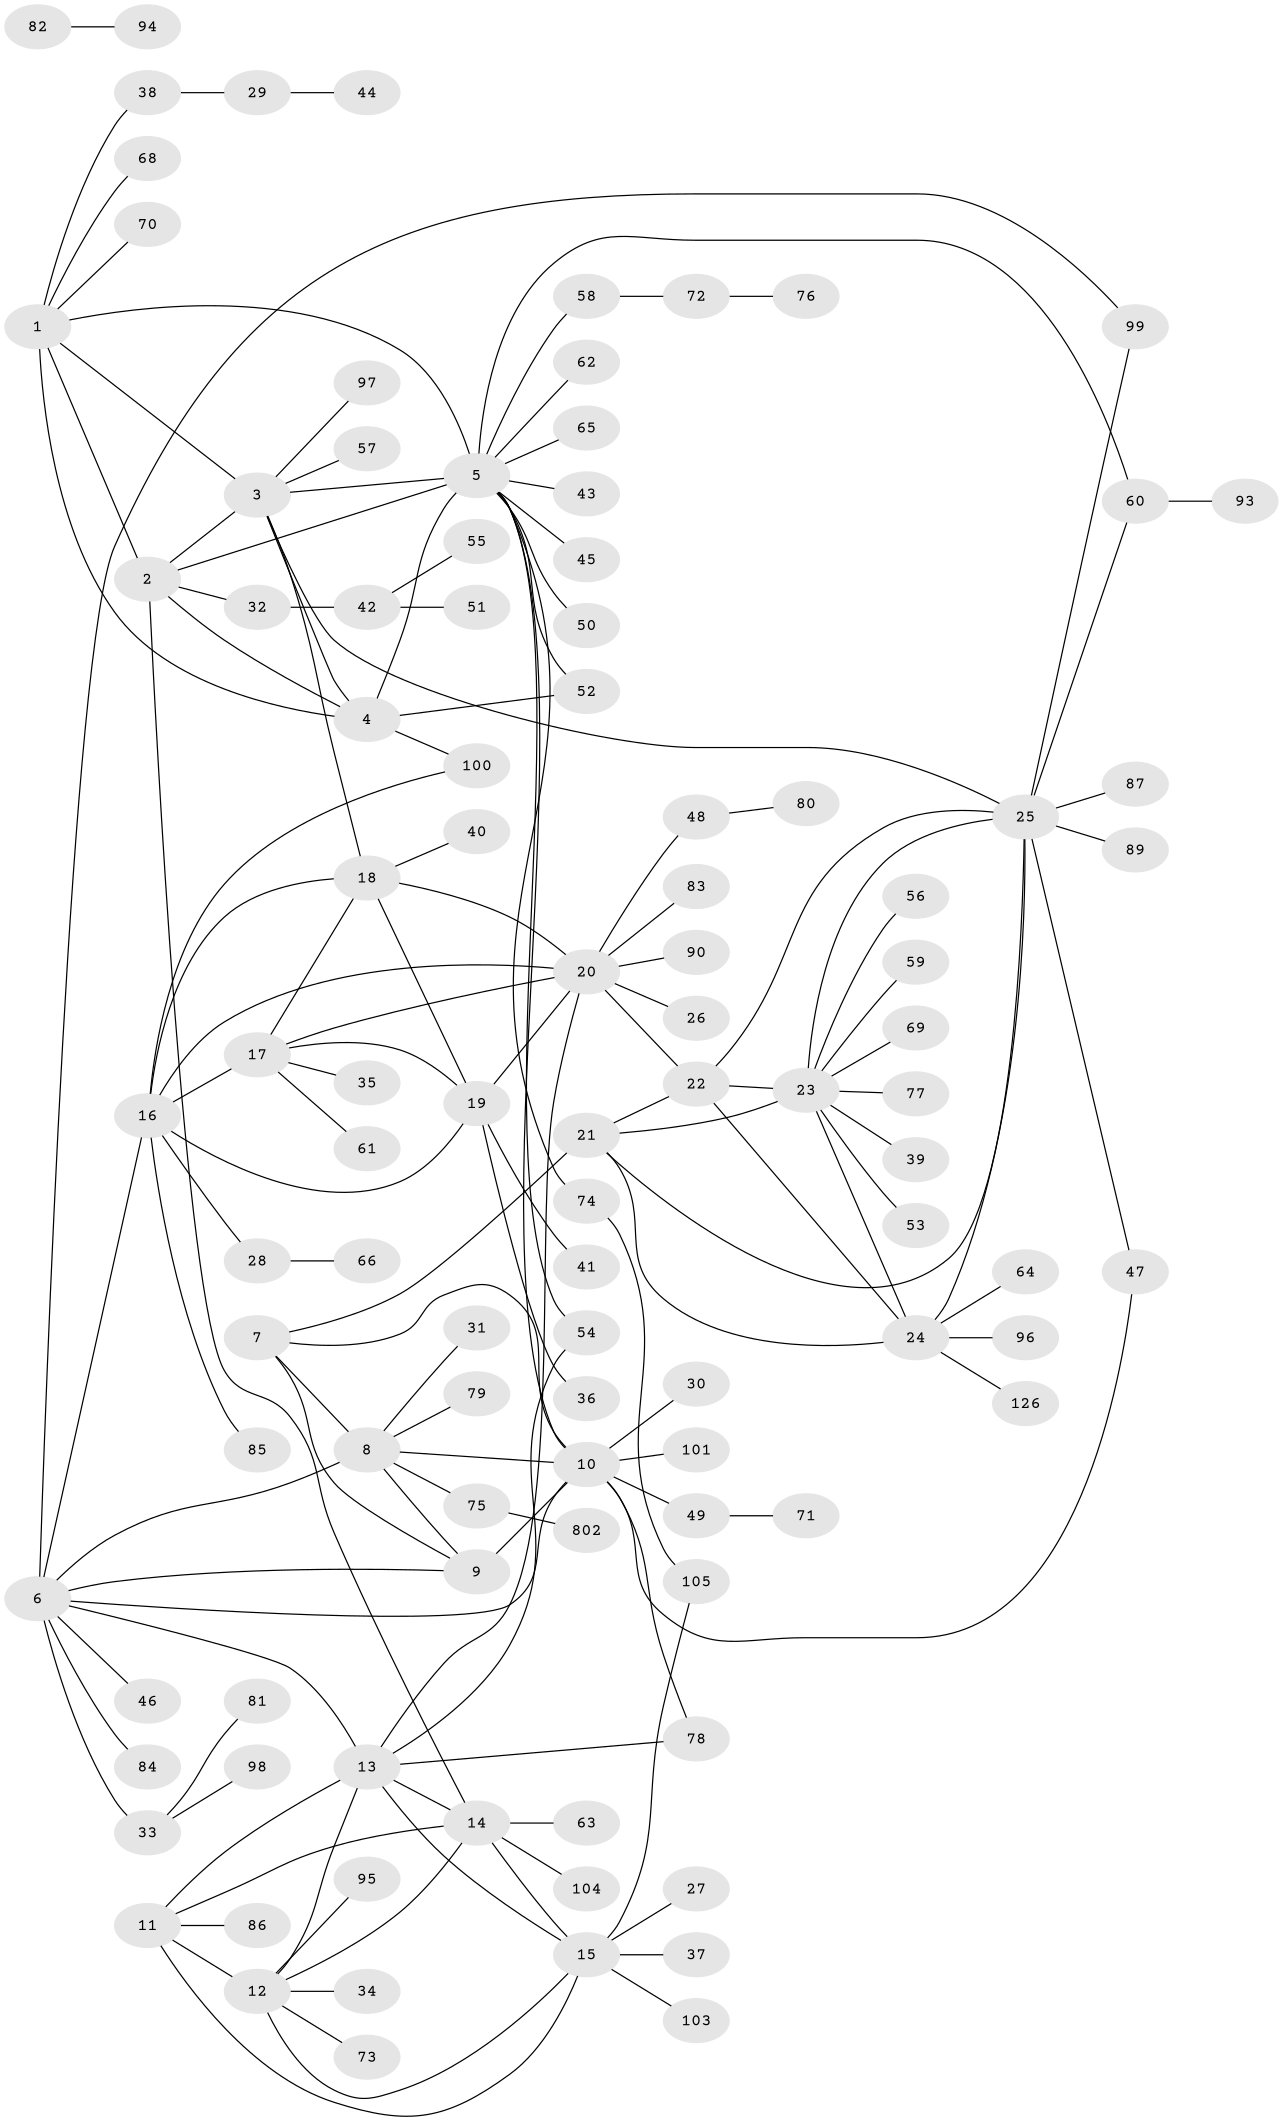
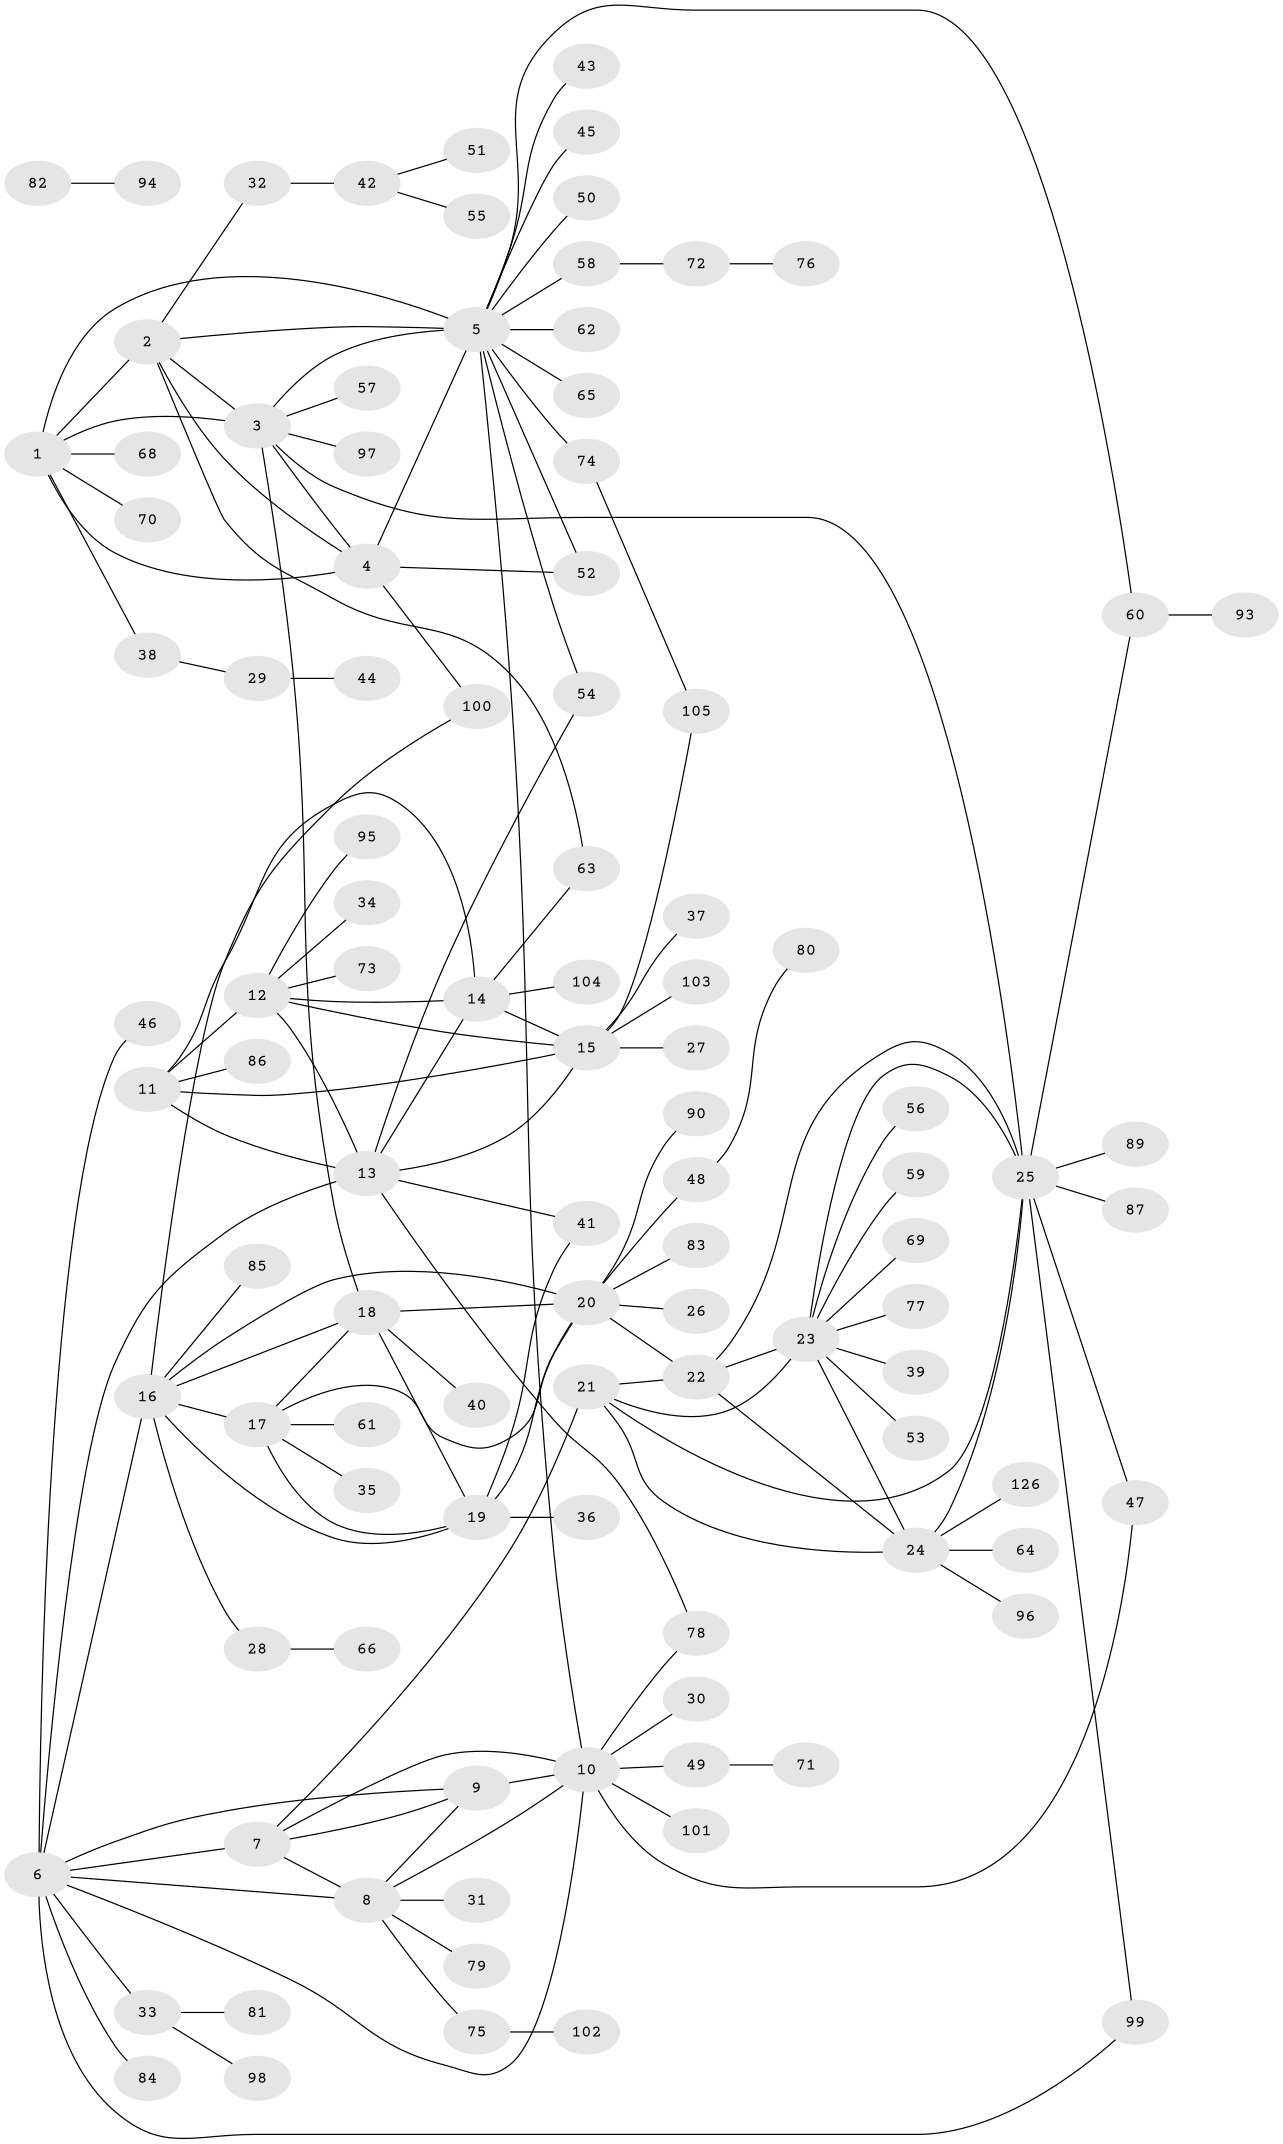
edge "2" -- "14": now "2" -- "63"
edge "20" -- "13": now "41" -- "13"
node "802": label "802" -> "102"
edge "7" -- "6": added
